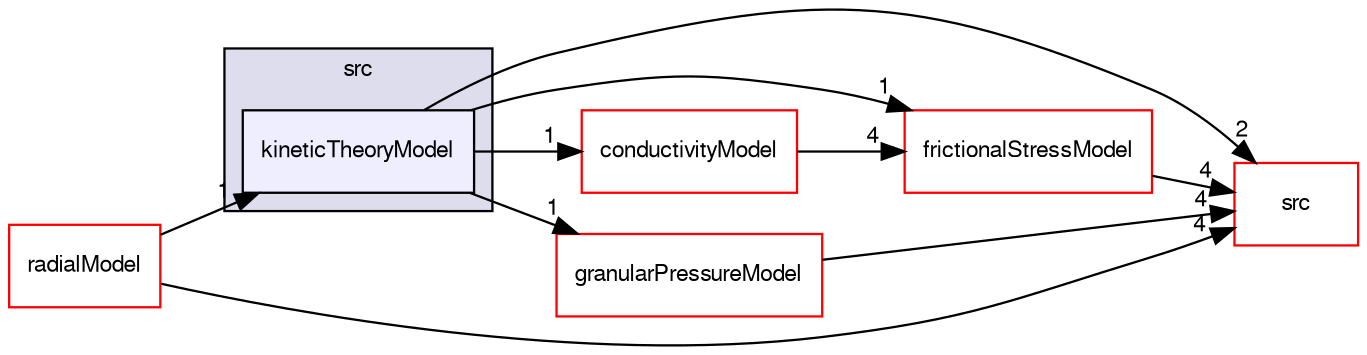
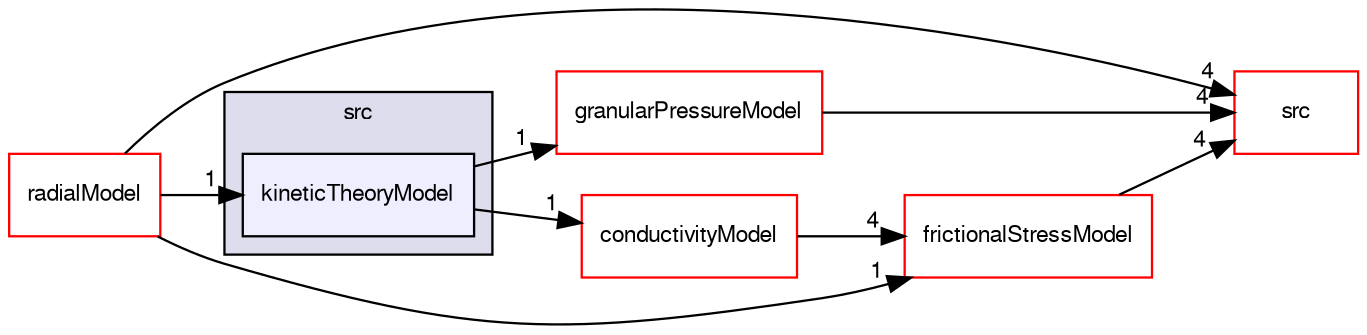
edge "kineticTheoryModel" -> "src": removed
edge "kineticTheoryModel" -> "frictionalStressModel": now "radialModel" -> "frictionalStressModel"
